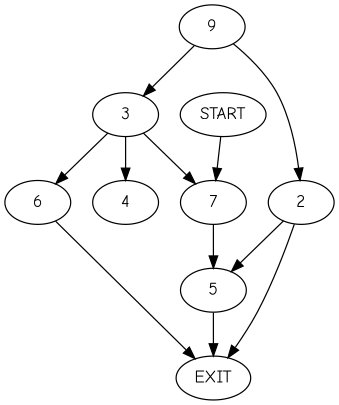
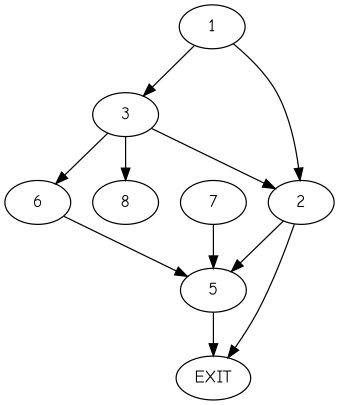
node "9": label "9" -> "1"
node "START": removed
edge "3" -> "7": now "3" -> "2"
node "4": label "4" -> "8"
edge "6" -> "EXIT": now "6" -> "5"
